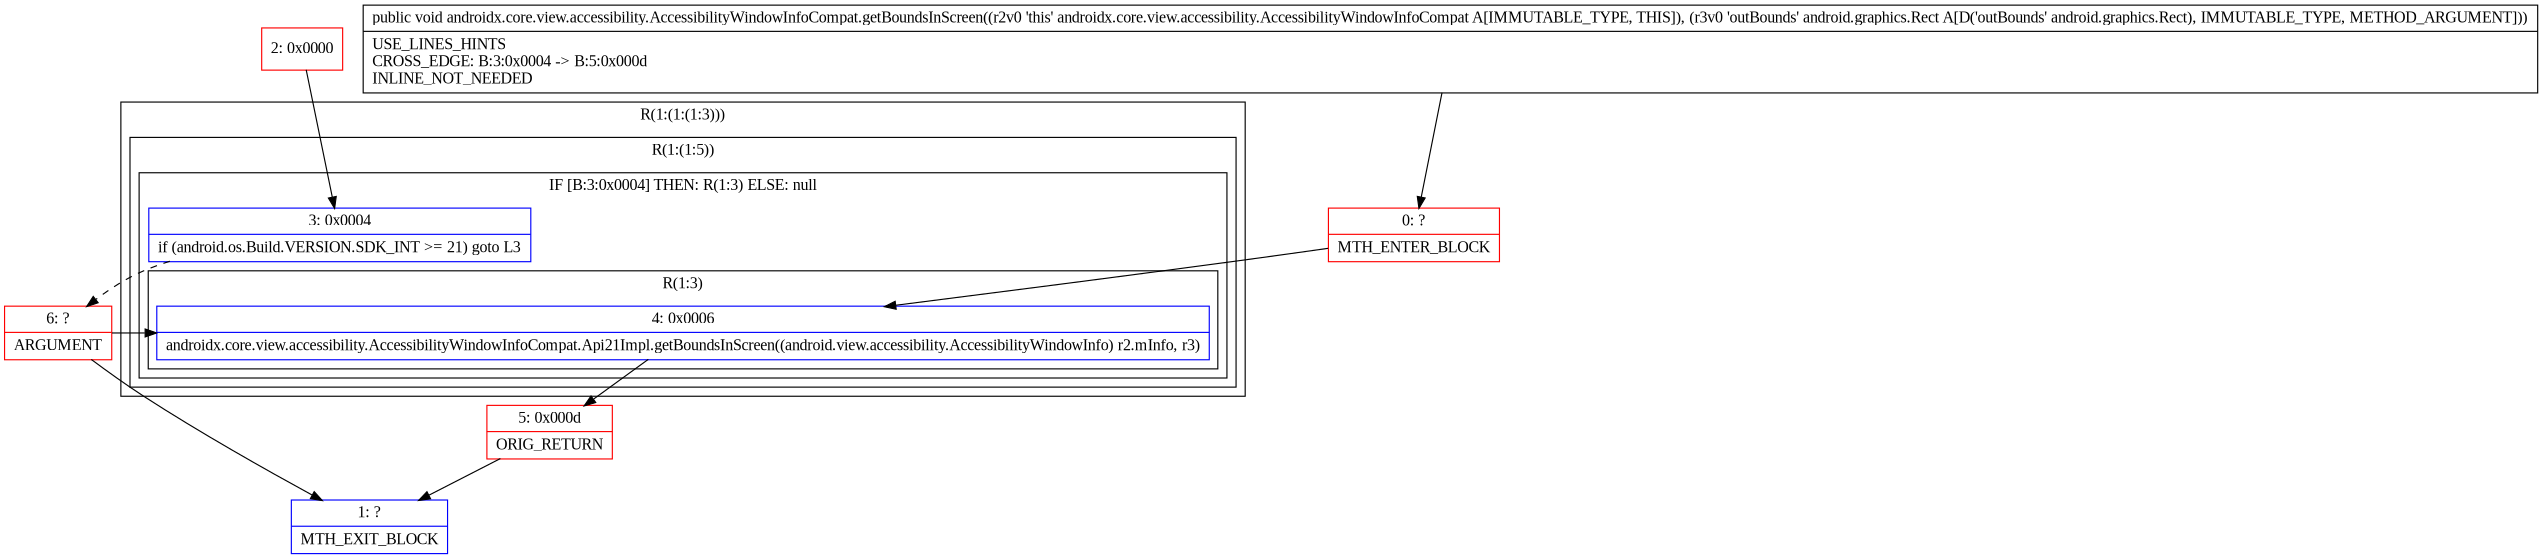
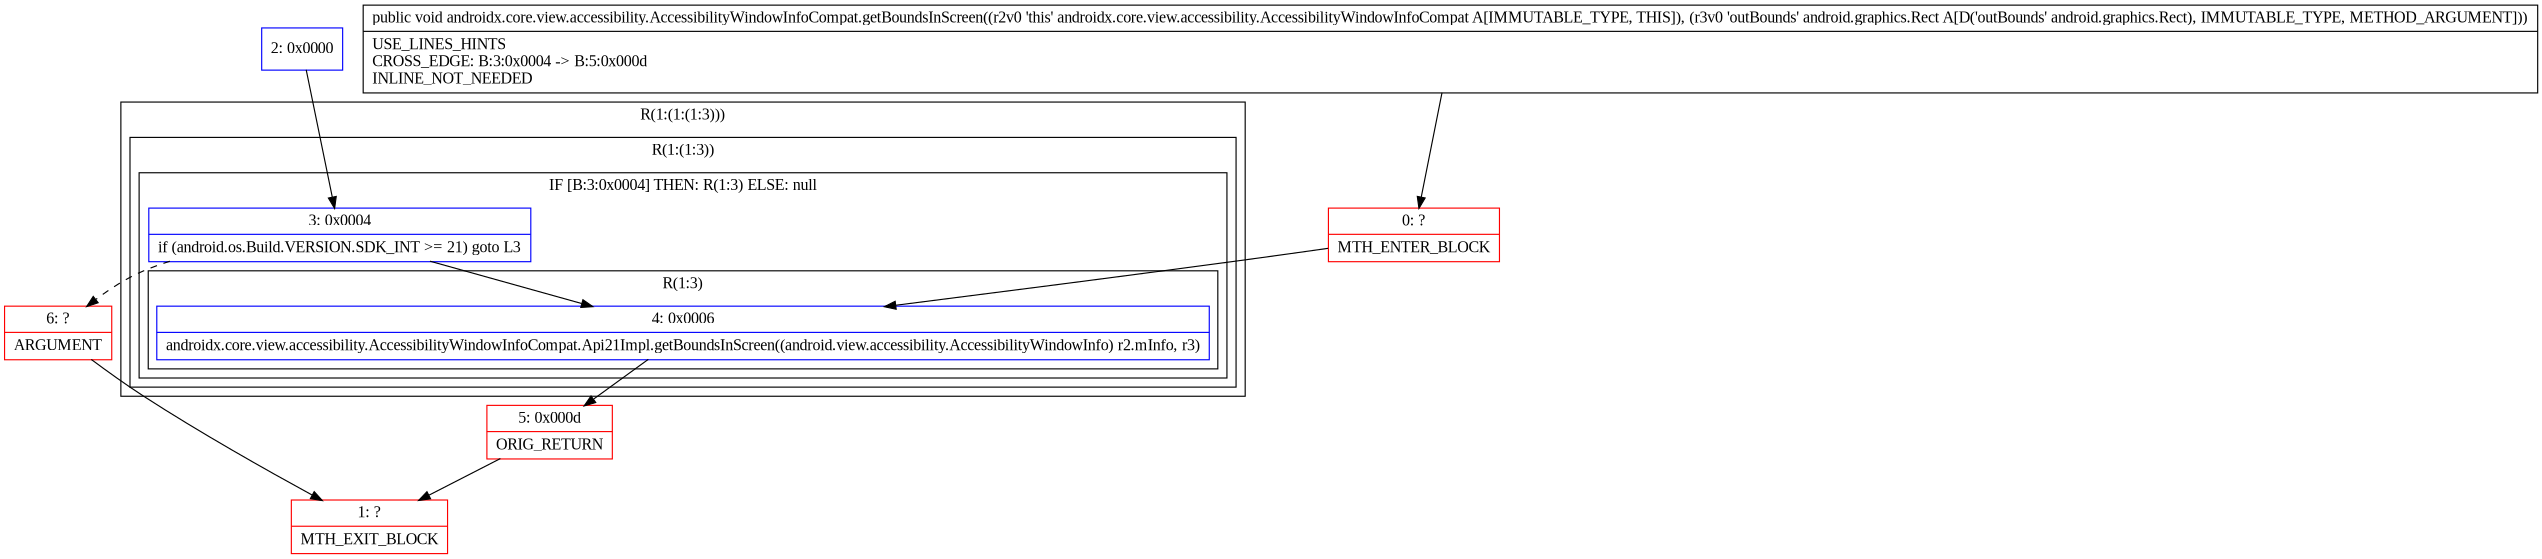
node "2: 0x0000": color red -> blue
cluster "R(1:(1:5))": label "R(1:(1:5))" -> "R(1:(1:3))"
edge "6: ?" -> "4: 0x0006": now "3: 0x0004" -> "4: 0x0006"
node "1: ?": color blue -> red
